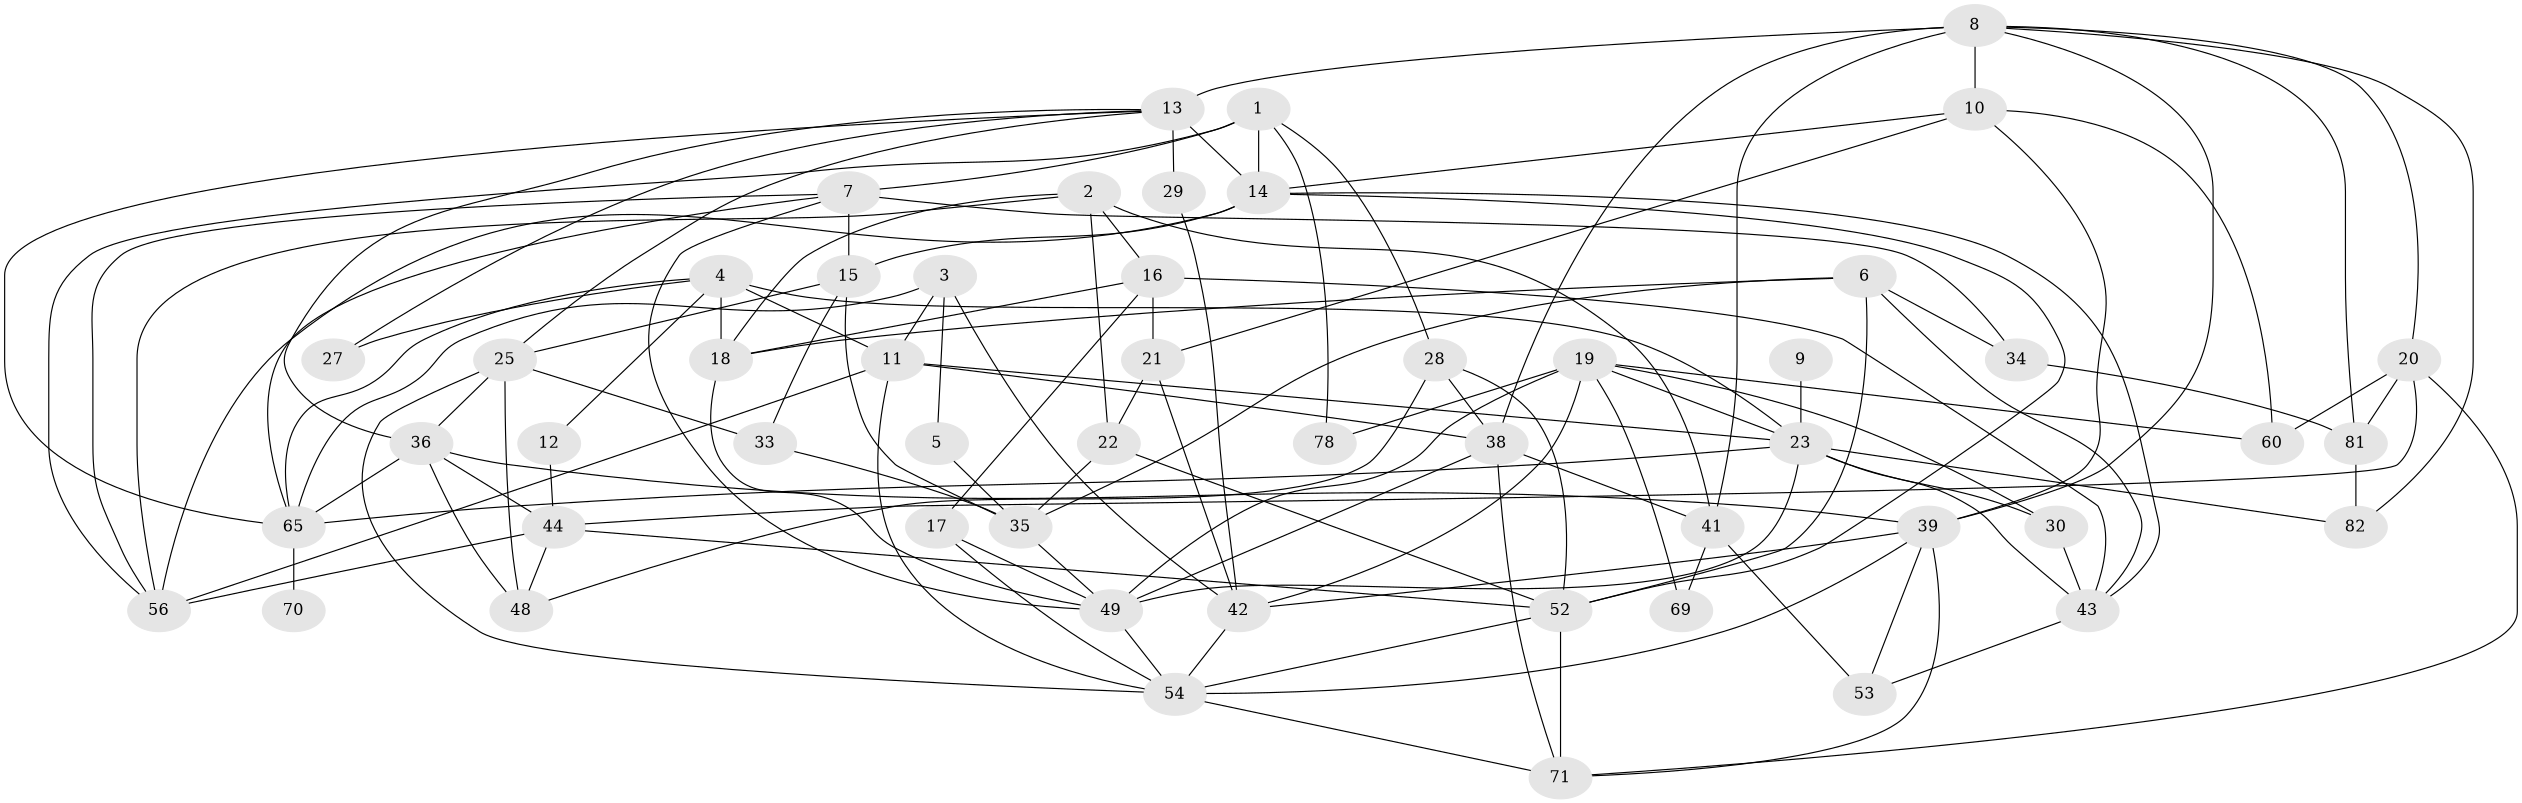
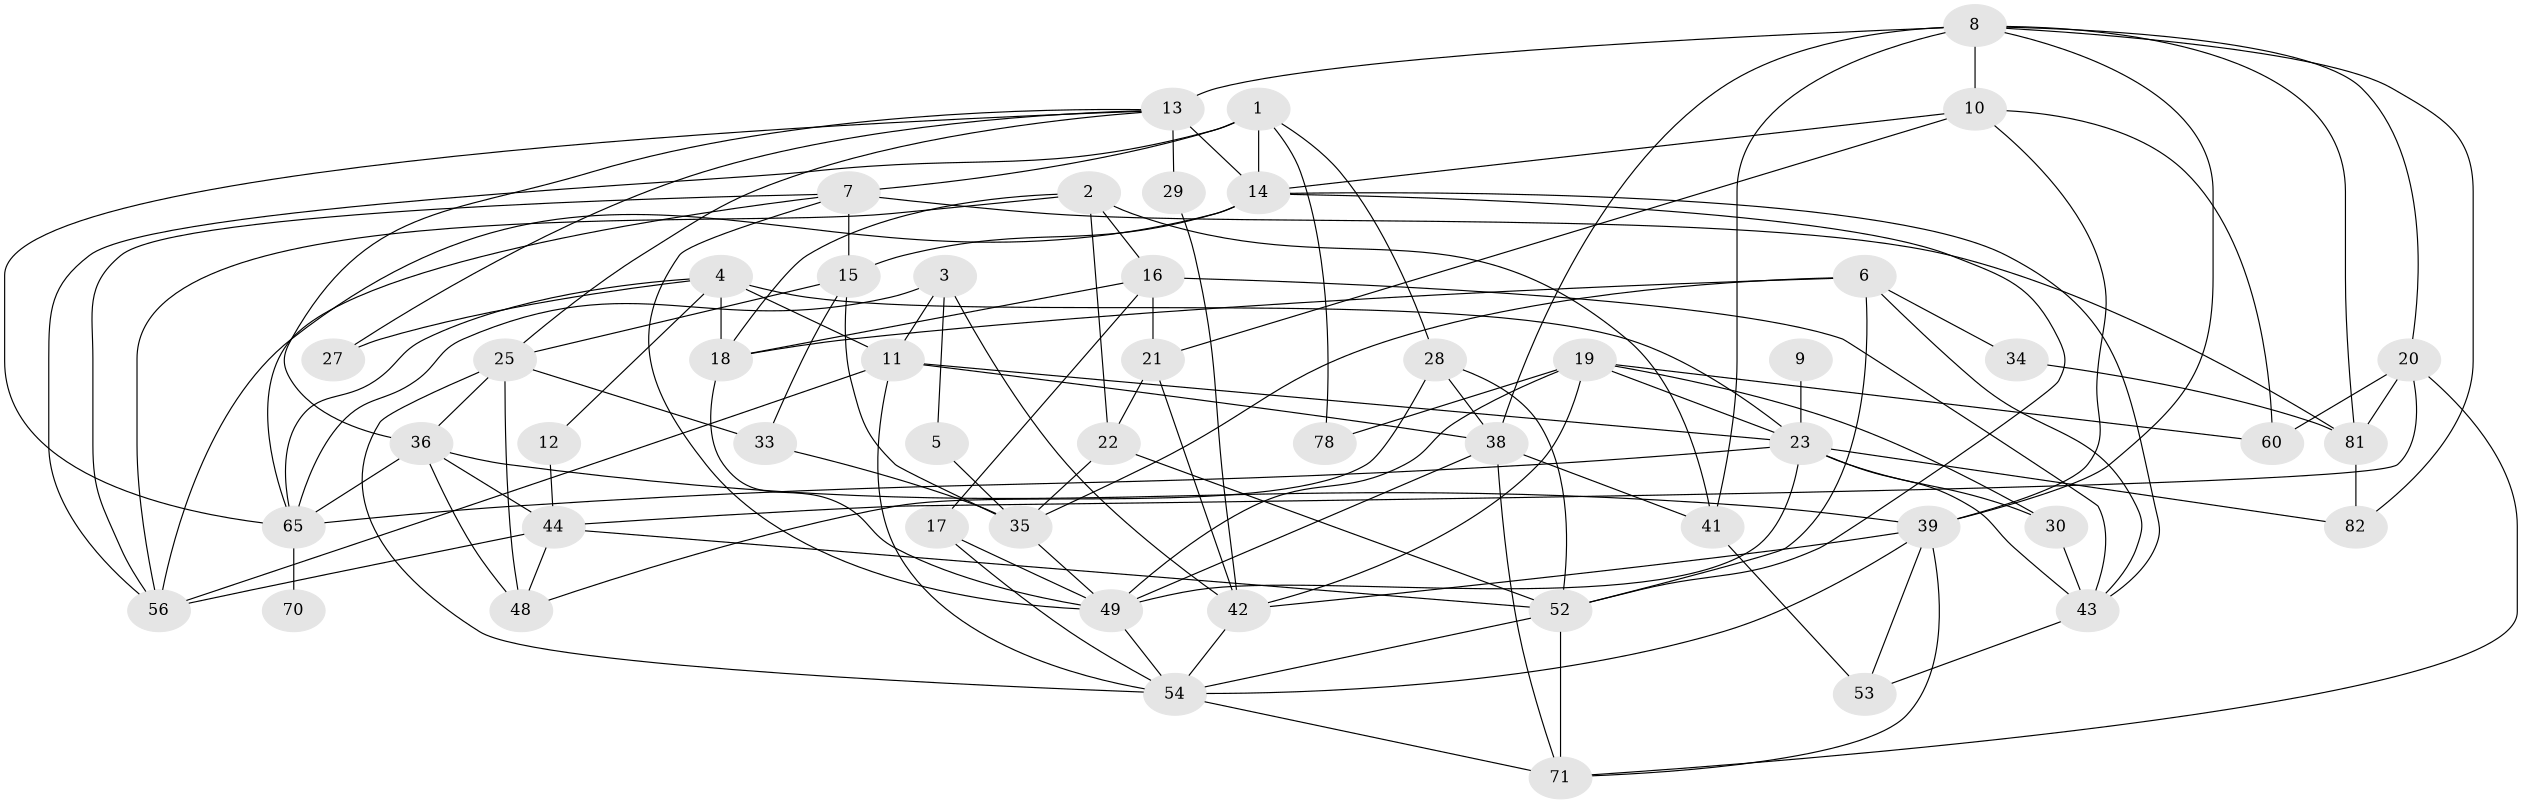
edge "7" -- "34": now "7" -- "81"
node "69": removed
